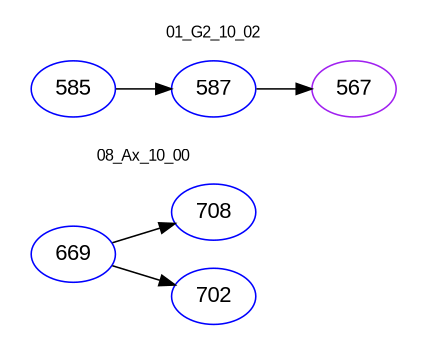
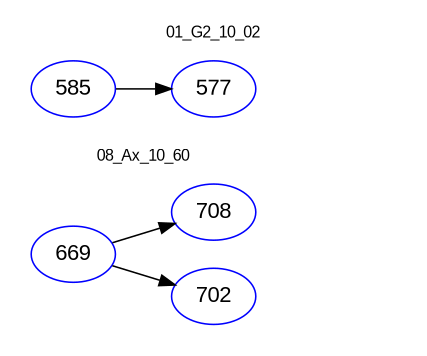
node "587": label "587" -> "577"
node "567": removed
cluster "08_Ax_10_00": label "08_Ax_10_00" -> "08_Ax_10_60"
